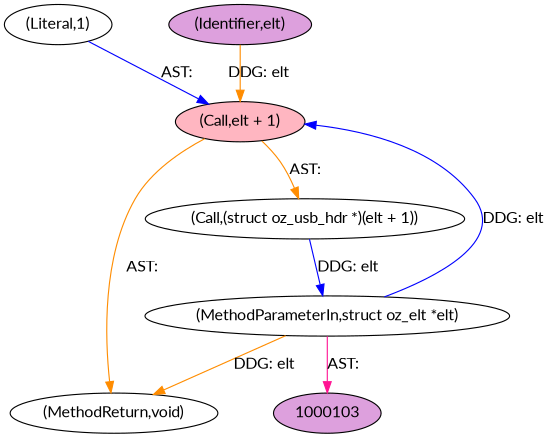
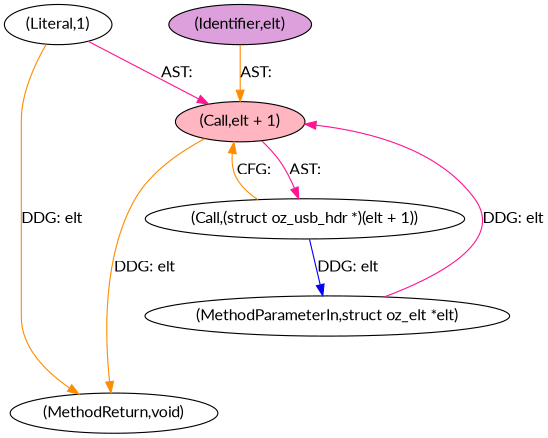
edge "(Literal,1)" -> "(Call,elt + 1)": color blue -> deeppink
edge "(Identifier,elt)" -> "(Call,elt + 1)": label "DDG: elt" -> "AST: "
edge "(Call,elt + 1)" -> "(Call,(struct oz_usb_hdr *)(elt + 1))": color darkorange -> deeppink
edge "(Call,(struct oz_usb_hdr *)(elt + 1))" -> "(Call,elt + 1)": added, label "CFG:"
edge "(MethodParameterIn,struct oz_elt *elt)" -> "(Call,elt + 1)": color blue -> deeppink
edge "(Call,elt + 1)" -> "(MethodReturn,void)": label "AST: " -> "DDG: elt"
edge "(MethodParameterIn,struct oz_elt *elt)" -> "(MethodReturn,void)": now "(Literal,1)" -> "(MethodReturn,void)"
node "1000103": removed
